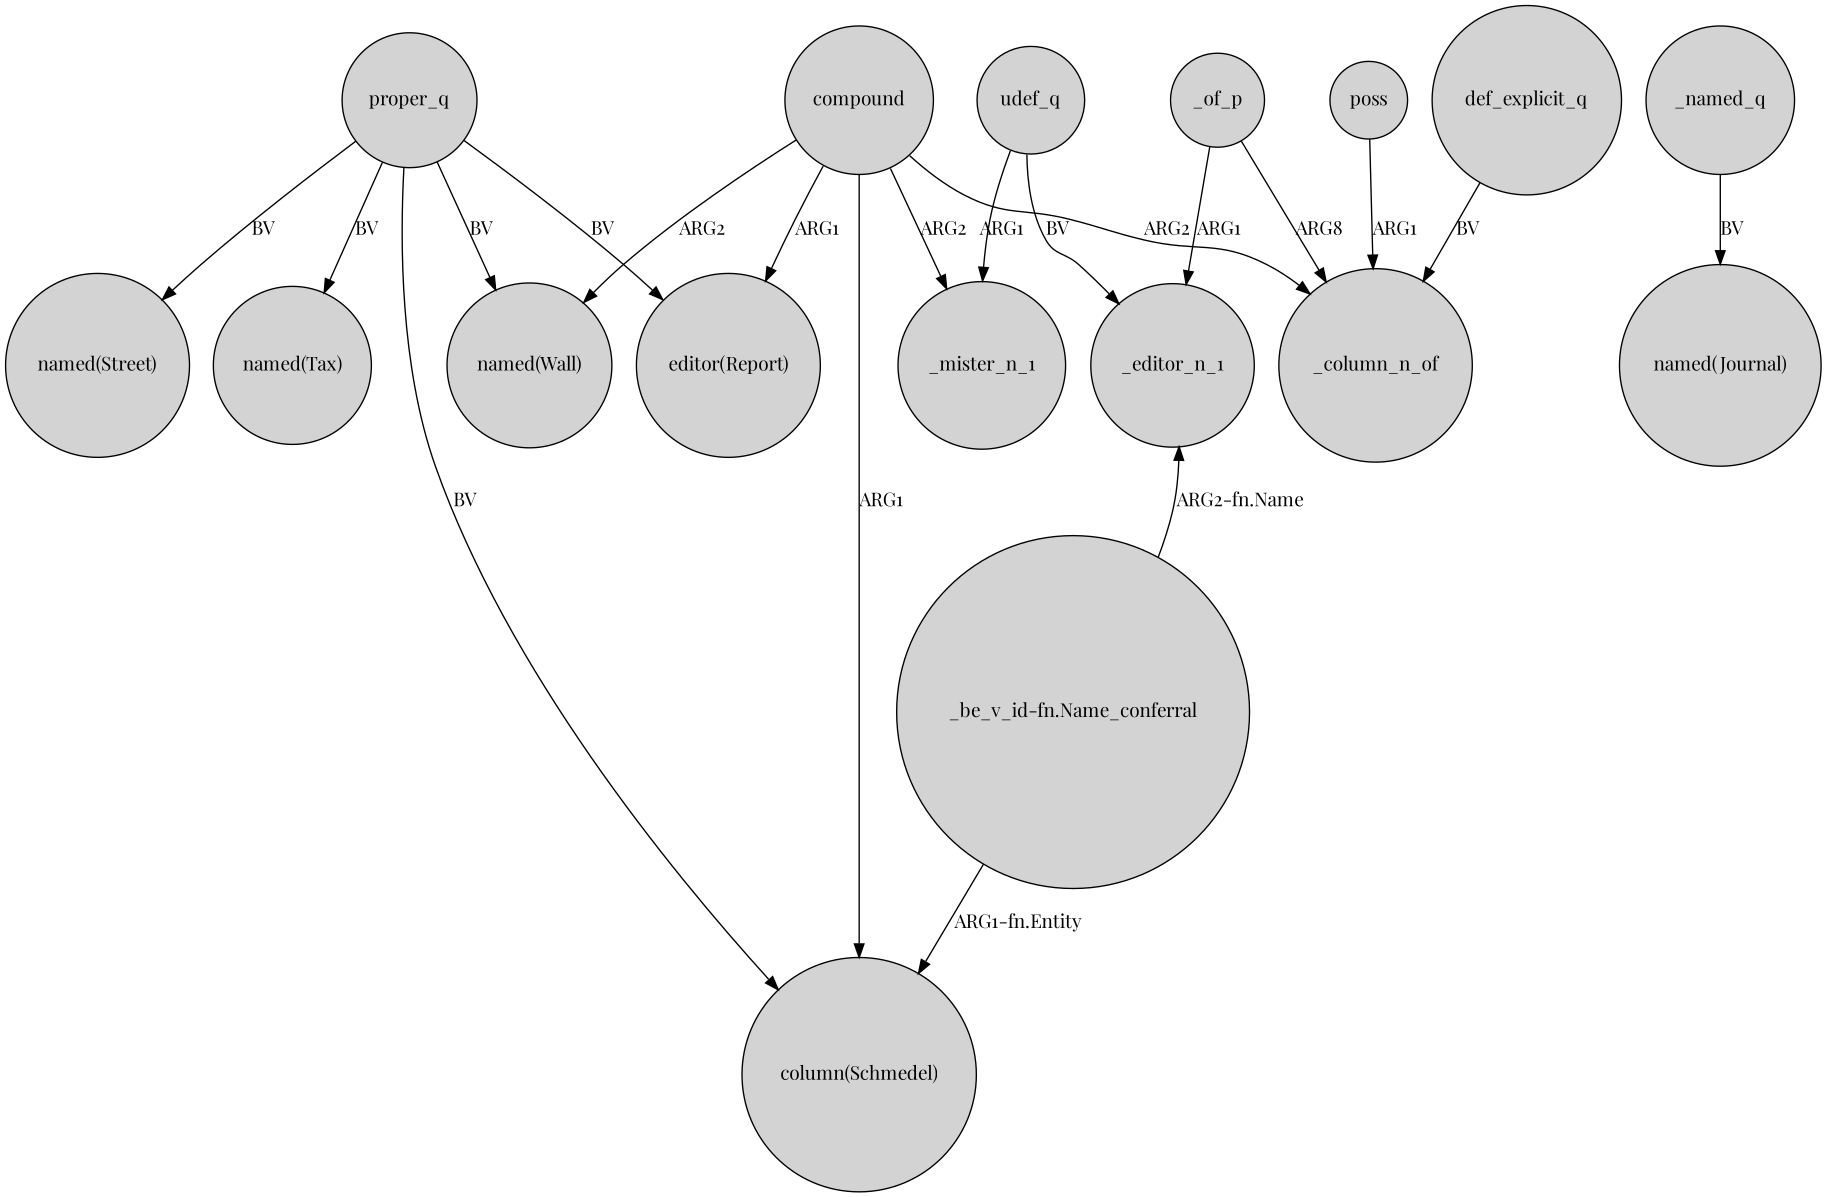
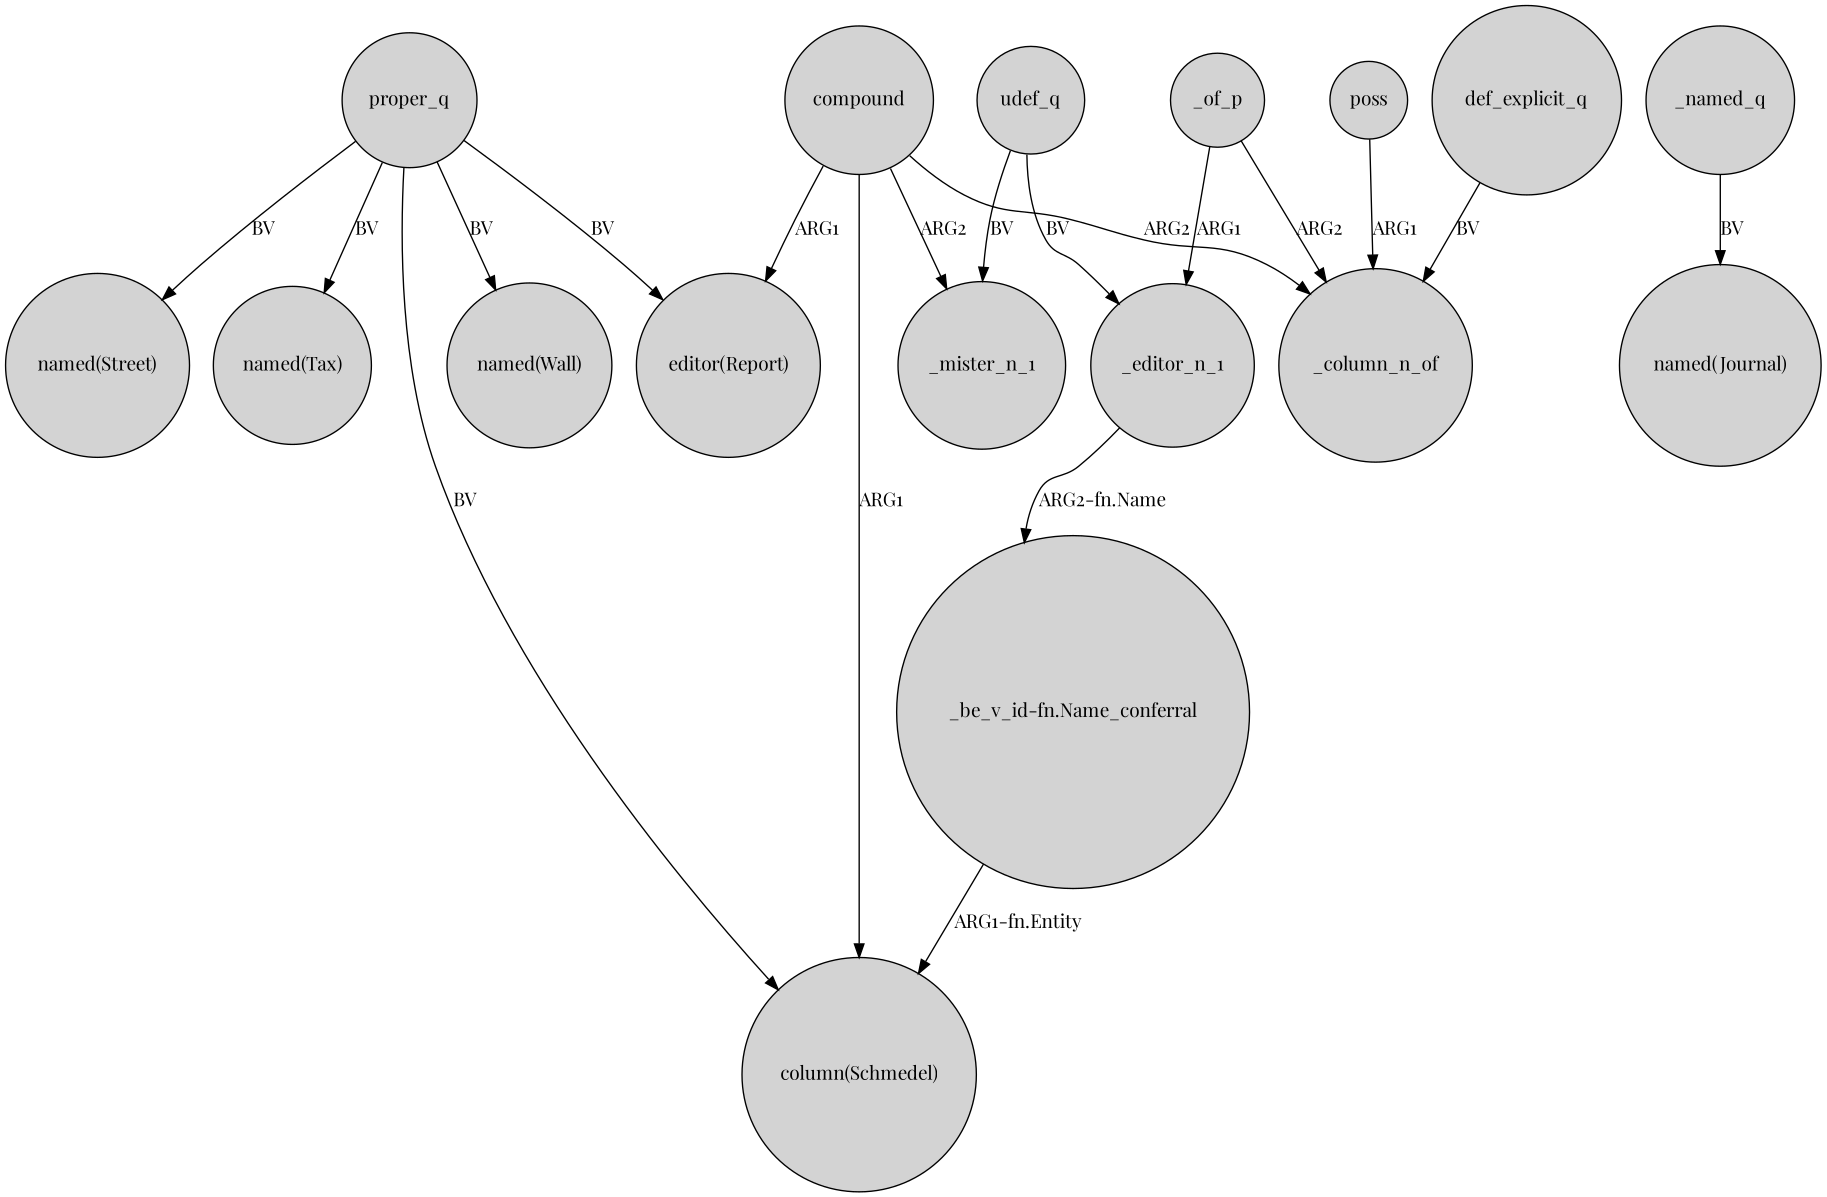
edge "compound" -> "named(Wall)": removed, label "ARG2"
edge "udef_q" -> "_mister_n_1": label "ARG1" -> "BV"
edge "_of_p" -> "_column_n_of": label "ARG8" -> "ARG2"
edge "_be_v_id-fn.Name_conferral" -> "_editor_n_1": reversed
